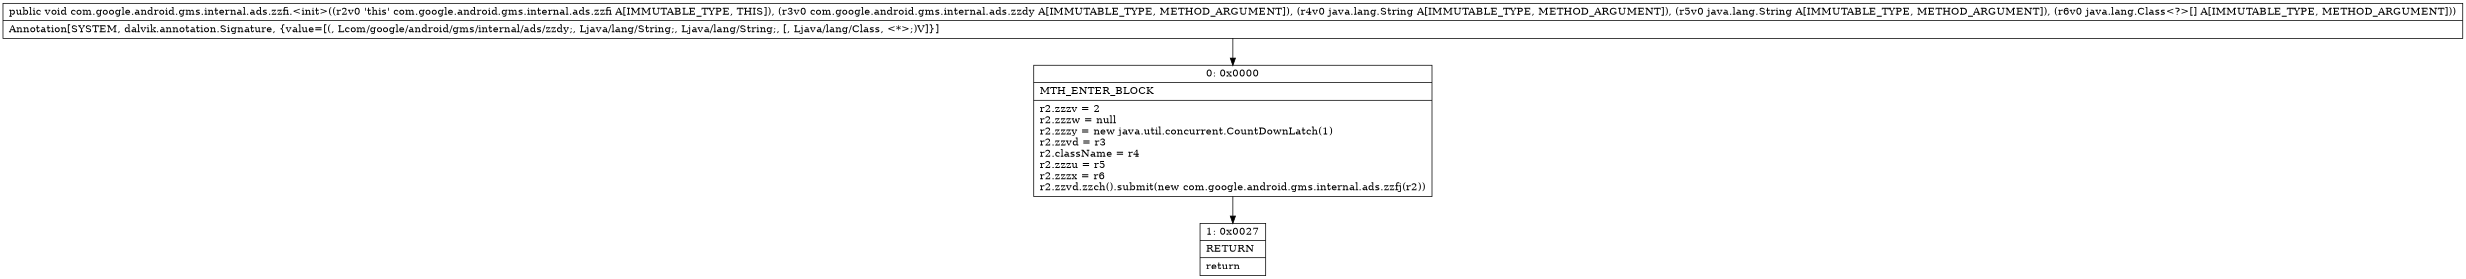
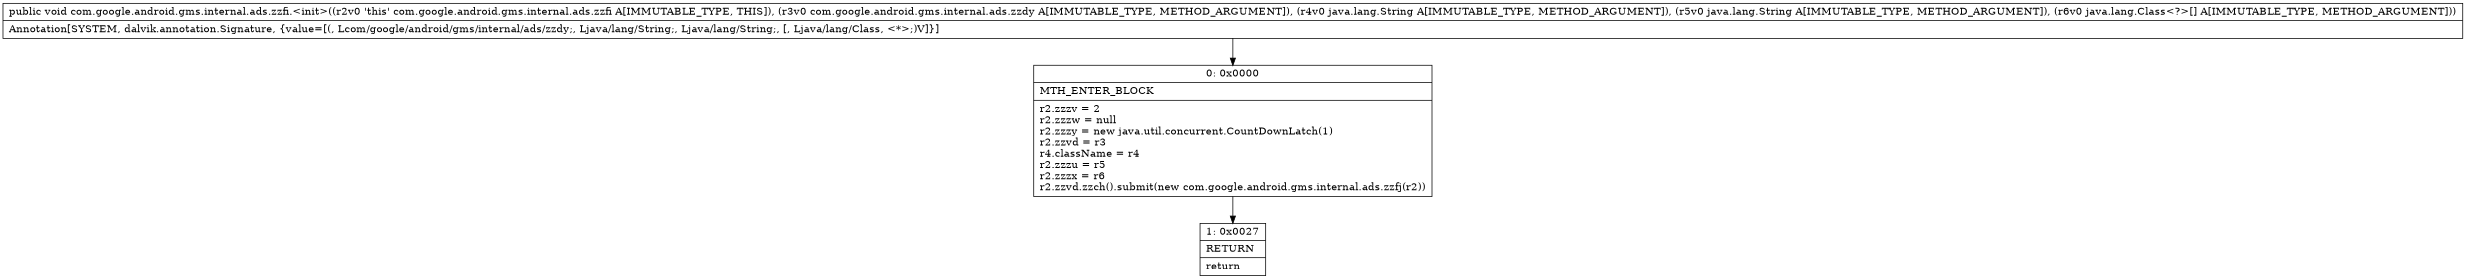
node "0: 0x0000": text "r2.className = r4" -> "r4.className = r4"
